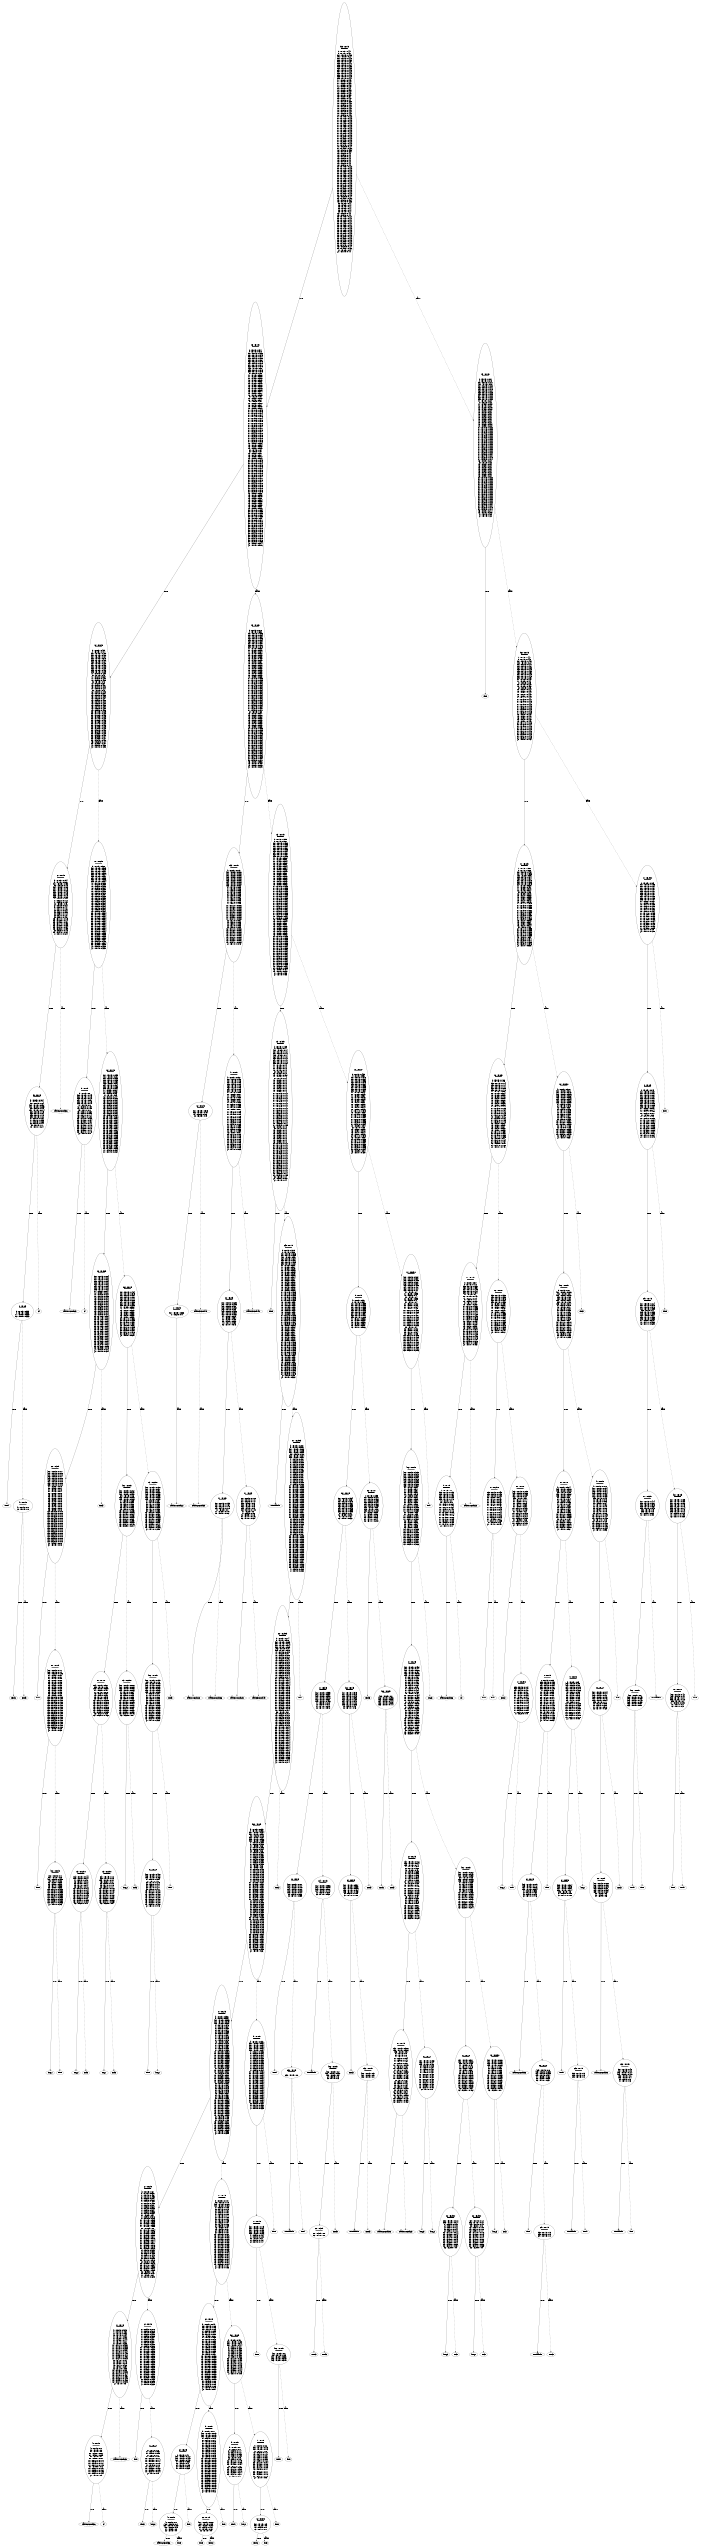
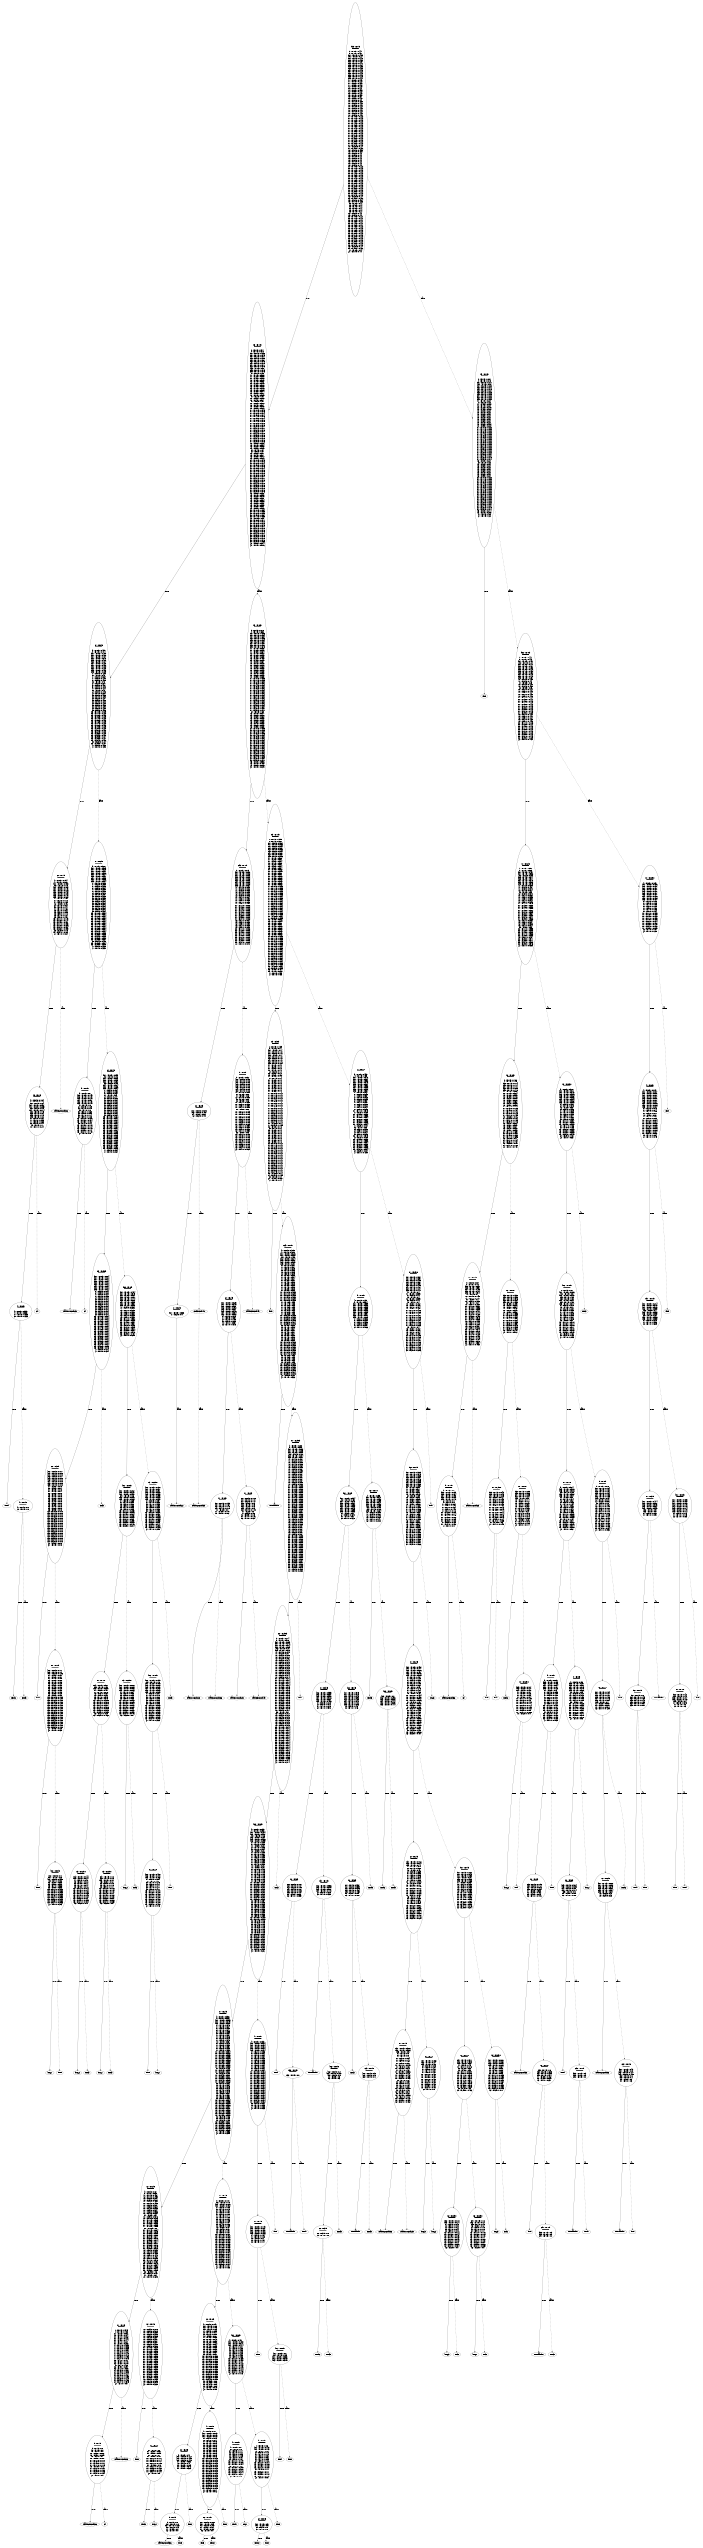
node "station3_cmd_48": label "station3_cmd_48" -> "cmd3_cmd_48"
